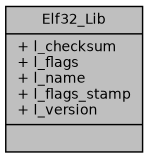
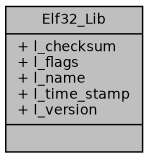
node "Elf32_Lib": text "+ l_flags_stamp" -> "+ l_time_stamp"
